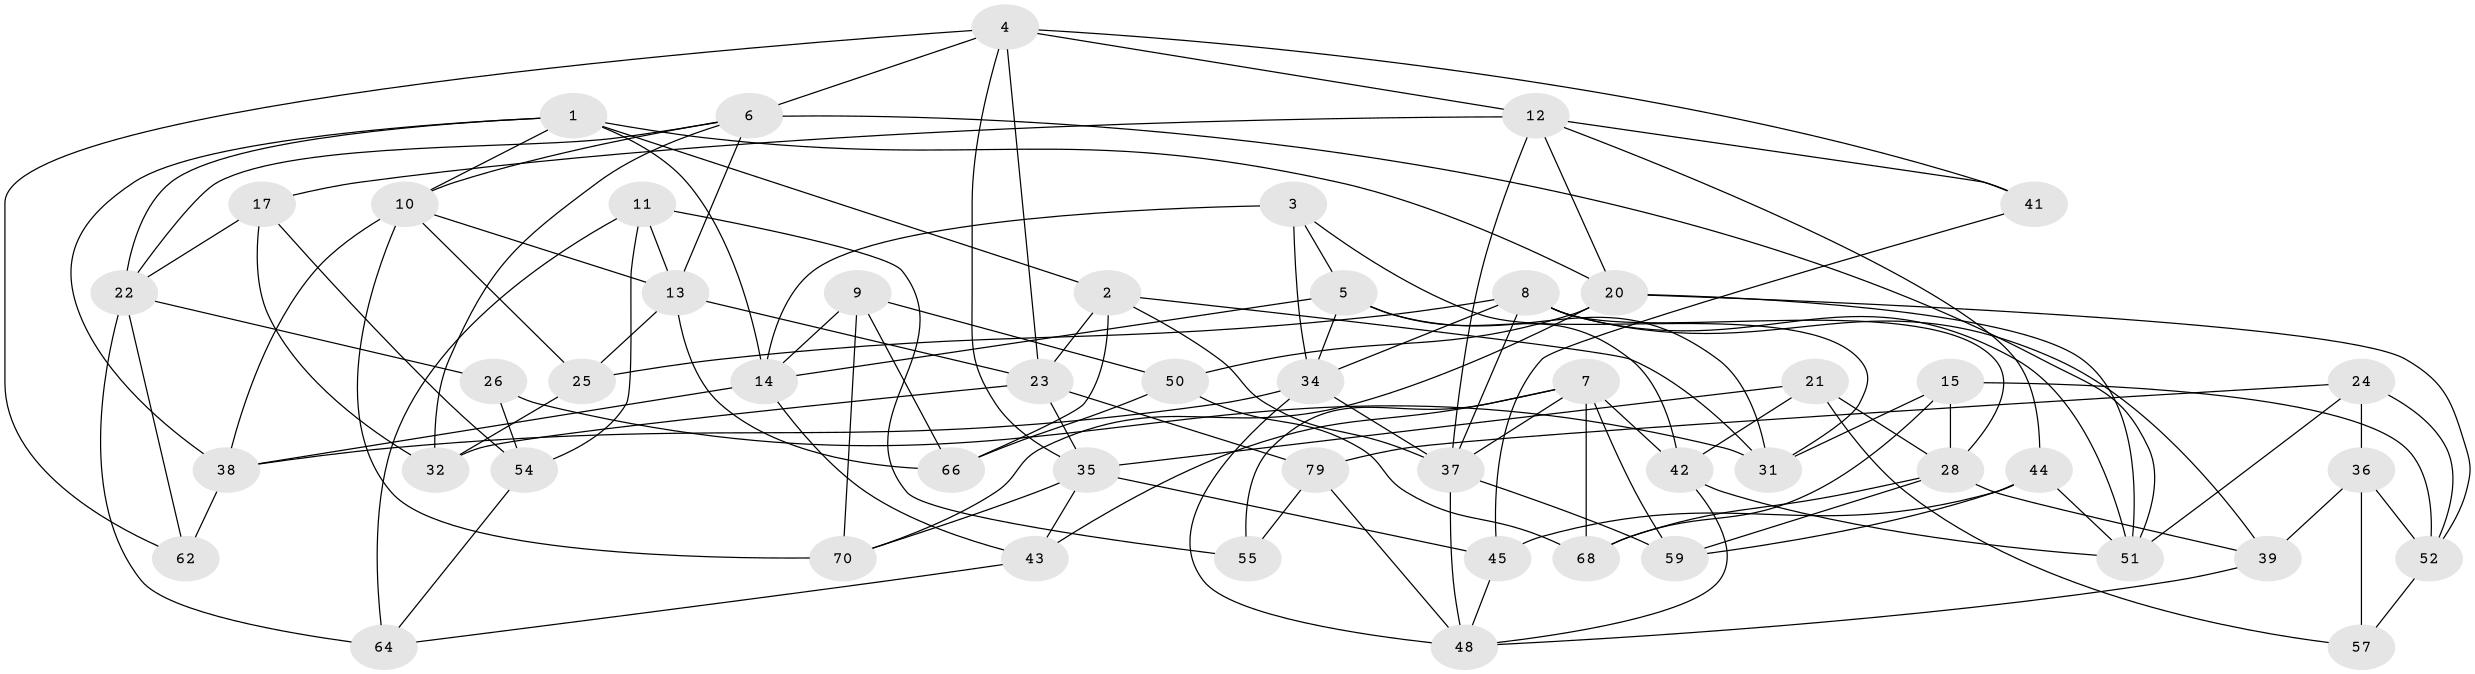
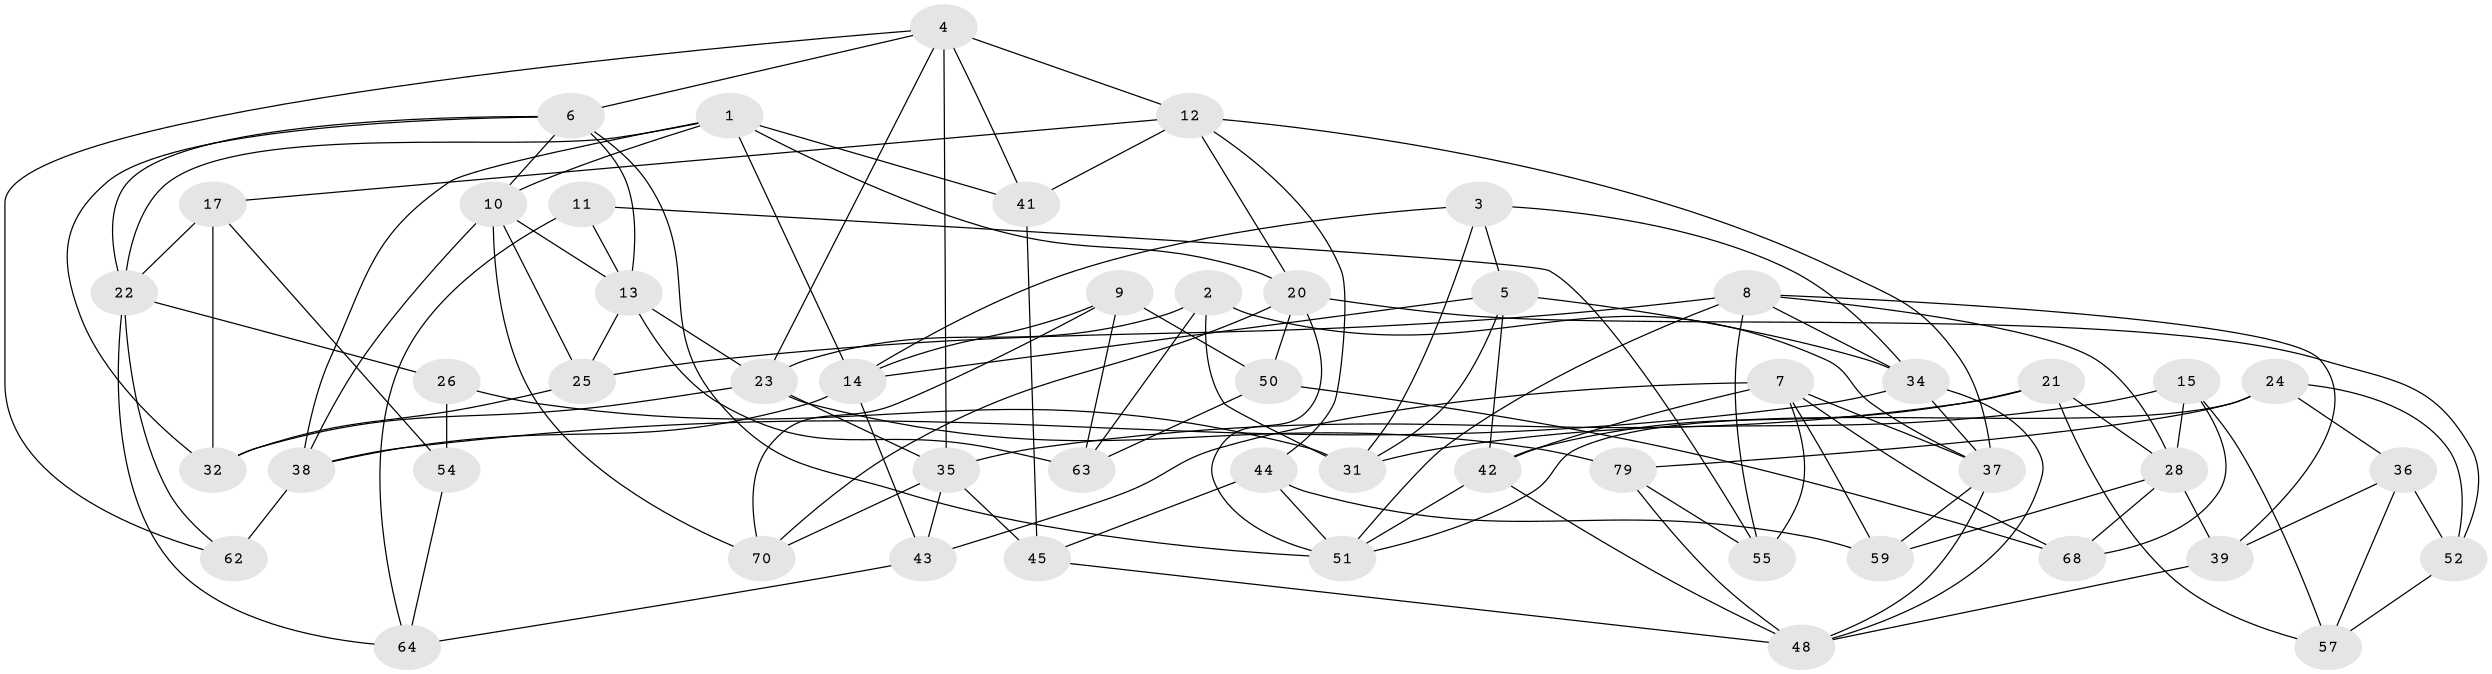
edge "1" -- "2": now "1" -- "41"
edge "11" -- "54": removed
edge "8" -- "37": now "8" -- "55"
edge "15" -- "52": now "15" -- "57"
node "66": label "66" -> "63"
